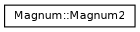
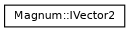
node "Magnum::Magnum2": label "Magnum::Magnum2" -> "Magnum::IVector2"
